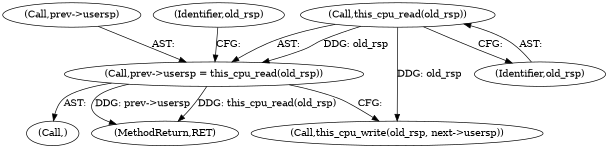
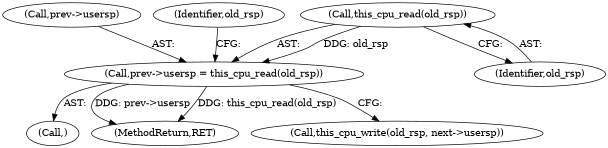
edge "(Call,this_cpu_read(old_rsp))" -> "(Call,this_cpu_write(old_rsp, next->usersp))": removed, label "DDG: old_rsp"
